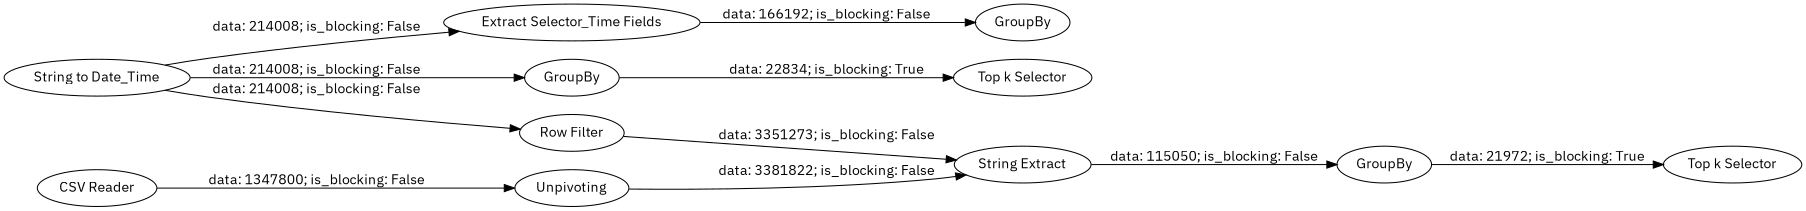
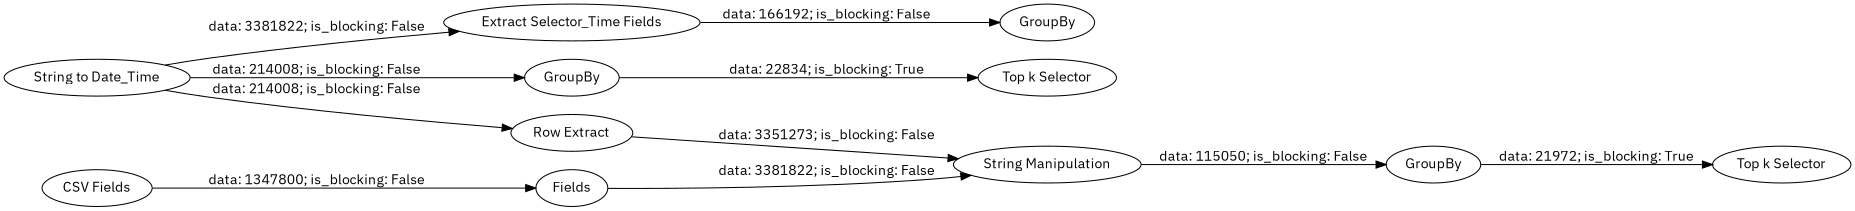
edge "String to Date_Time" -> "Extract Selector_Time Fields": label "data: 214008; is_blocking: False" -> "data: 3381822; is_blocking: False"
node "Row Filter": label "Row Filter" -> "Row Extract"
node "String Extract": label "String Extract" -> "String Manipulation"
node "CSV Reader": label "CSV Reader" -> "CSV Fields"
node "Unpivoting": label "Unpivoting" -> "Fields"
